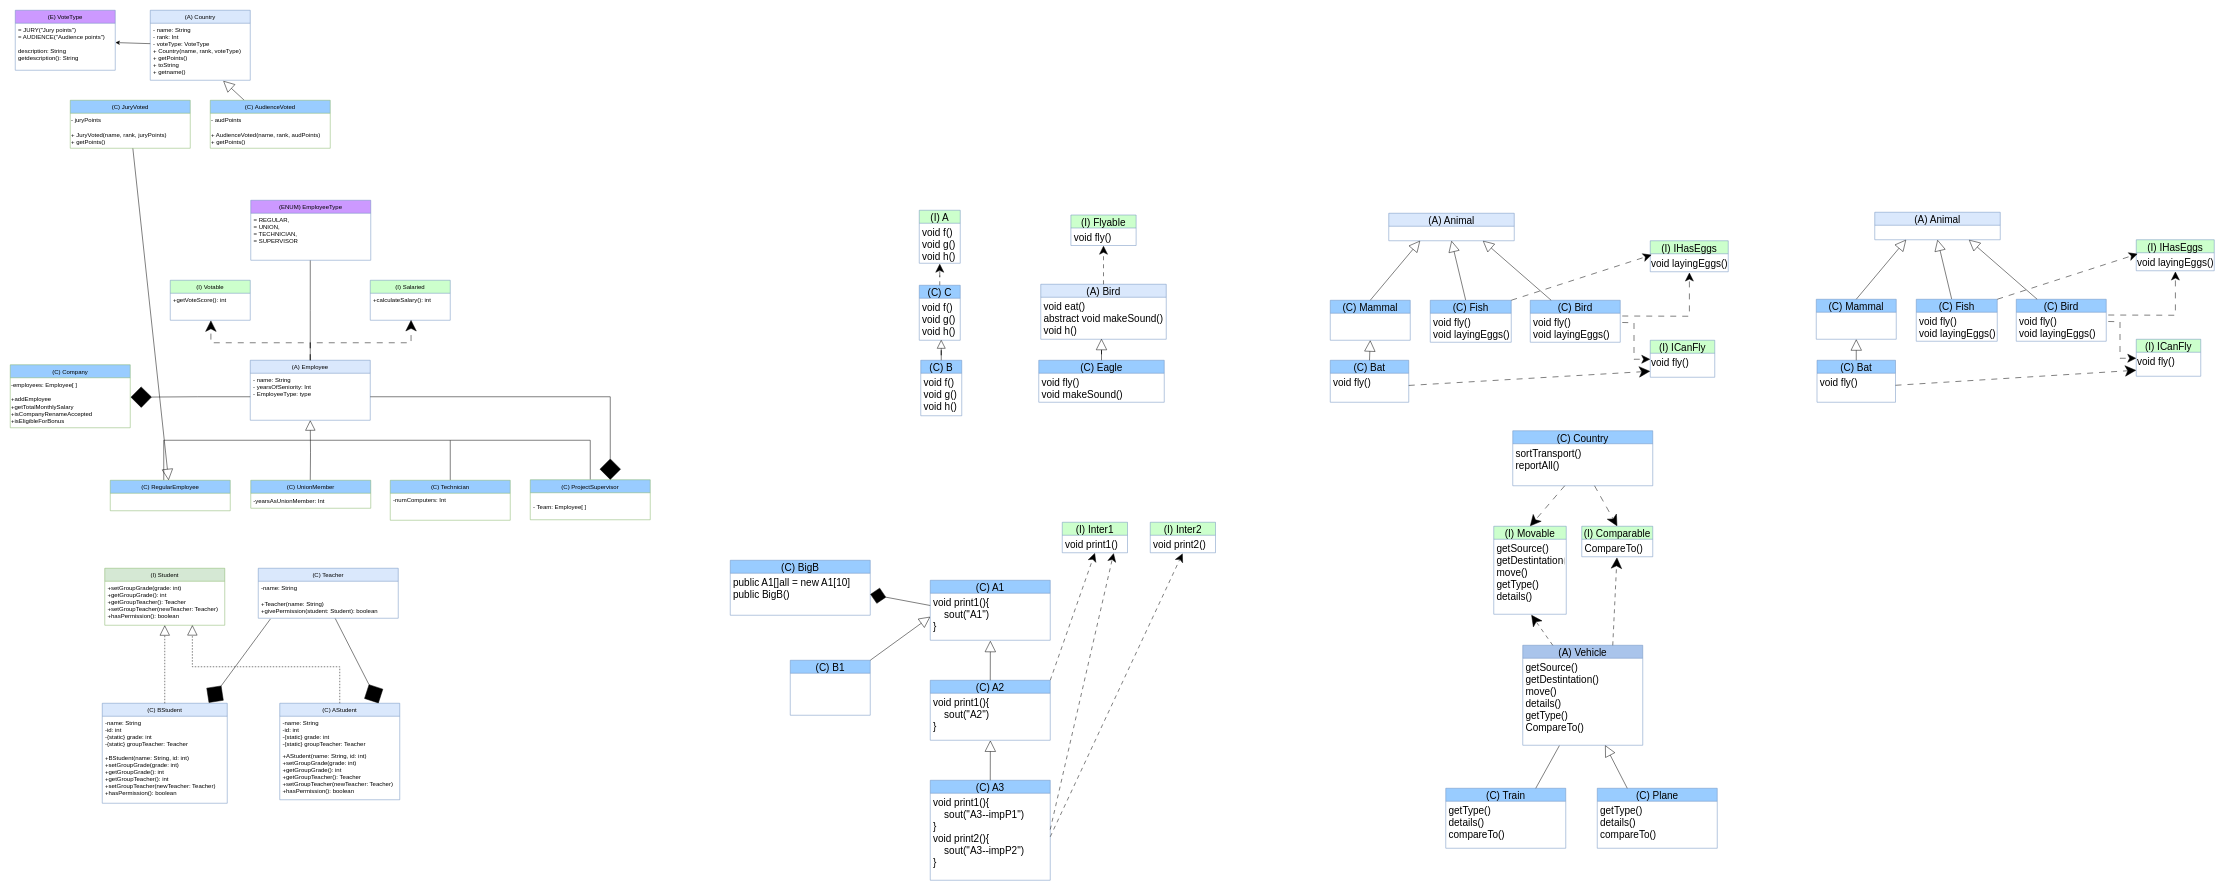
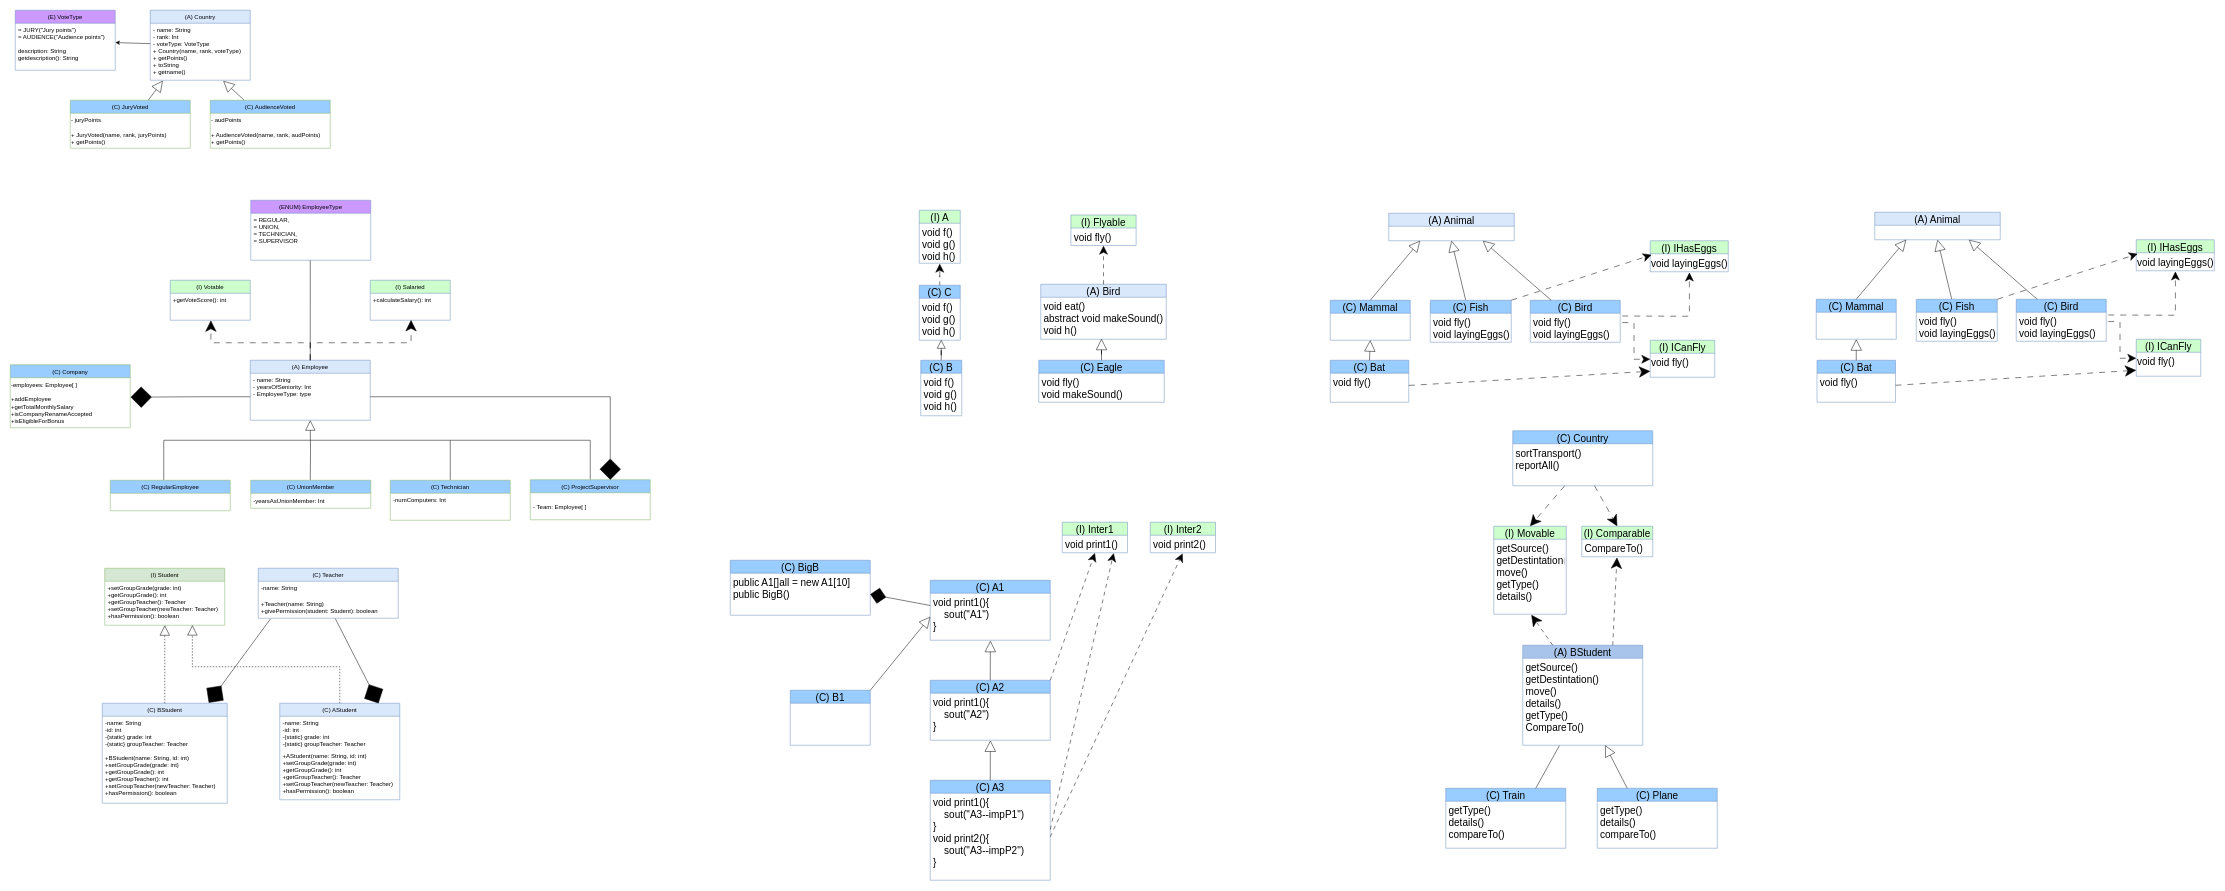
edge "(C) JuryVoted" -> "(C) RegularEmployee": now "(C) JuryVoted" -> "- name: String - rank: Int - voteType: VoteType + Country(name, rank, voteType) + getPoints() + toString + getname()"
node "(A) Vehicle": label "(A) Vehicle" -> "(A) BStudent"
node "(C) B1": moved (830, 688) -> (830, 718)
